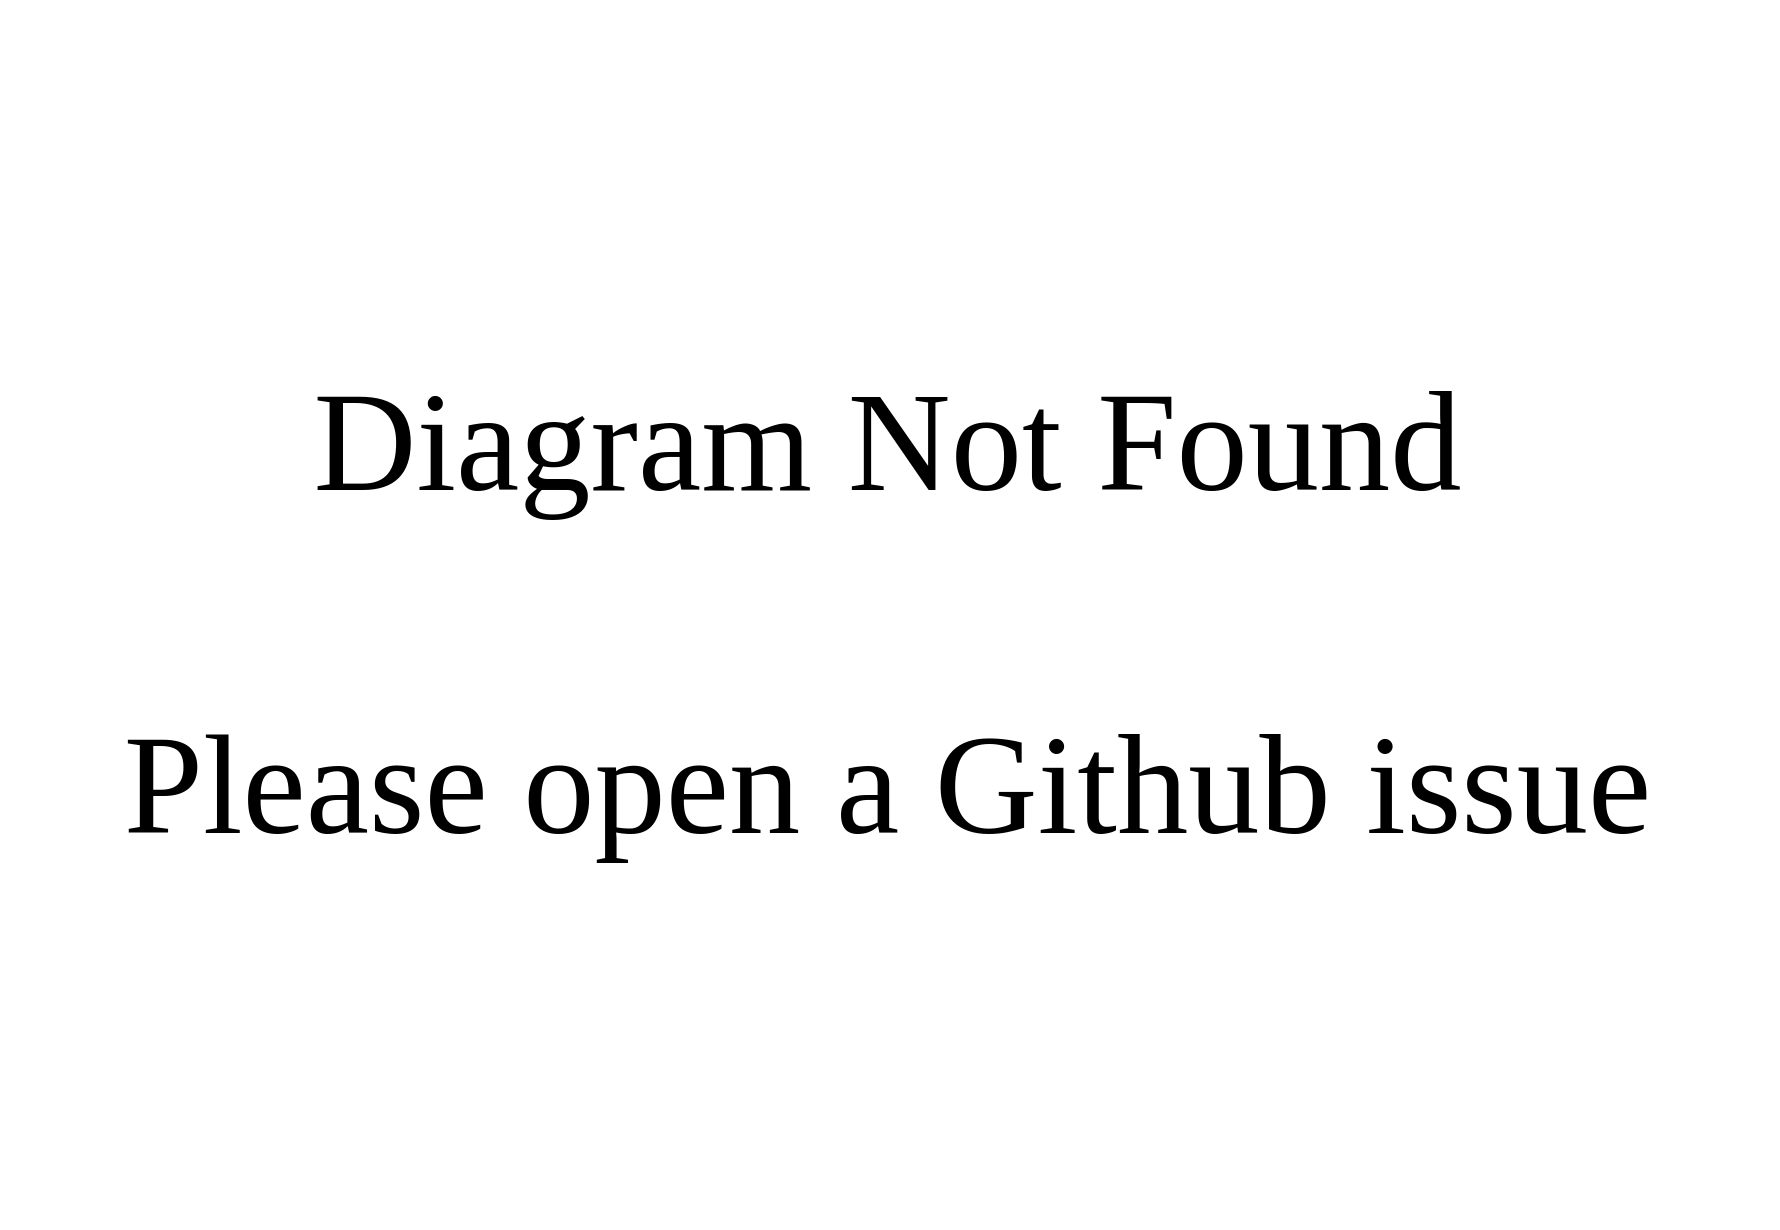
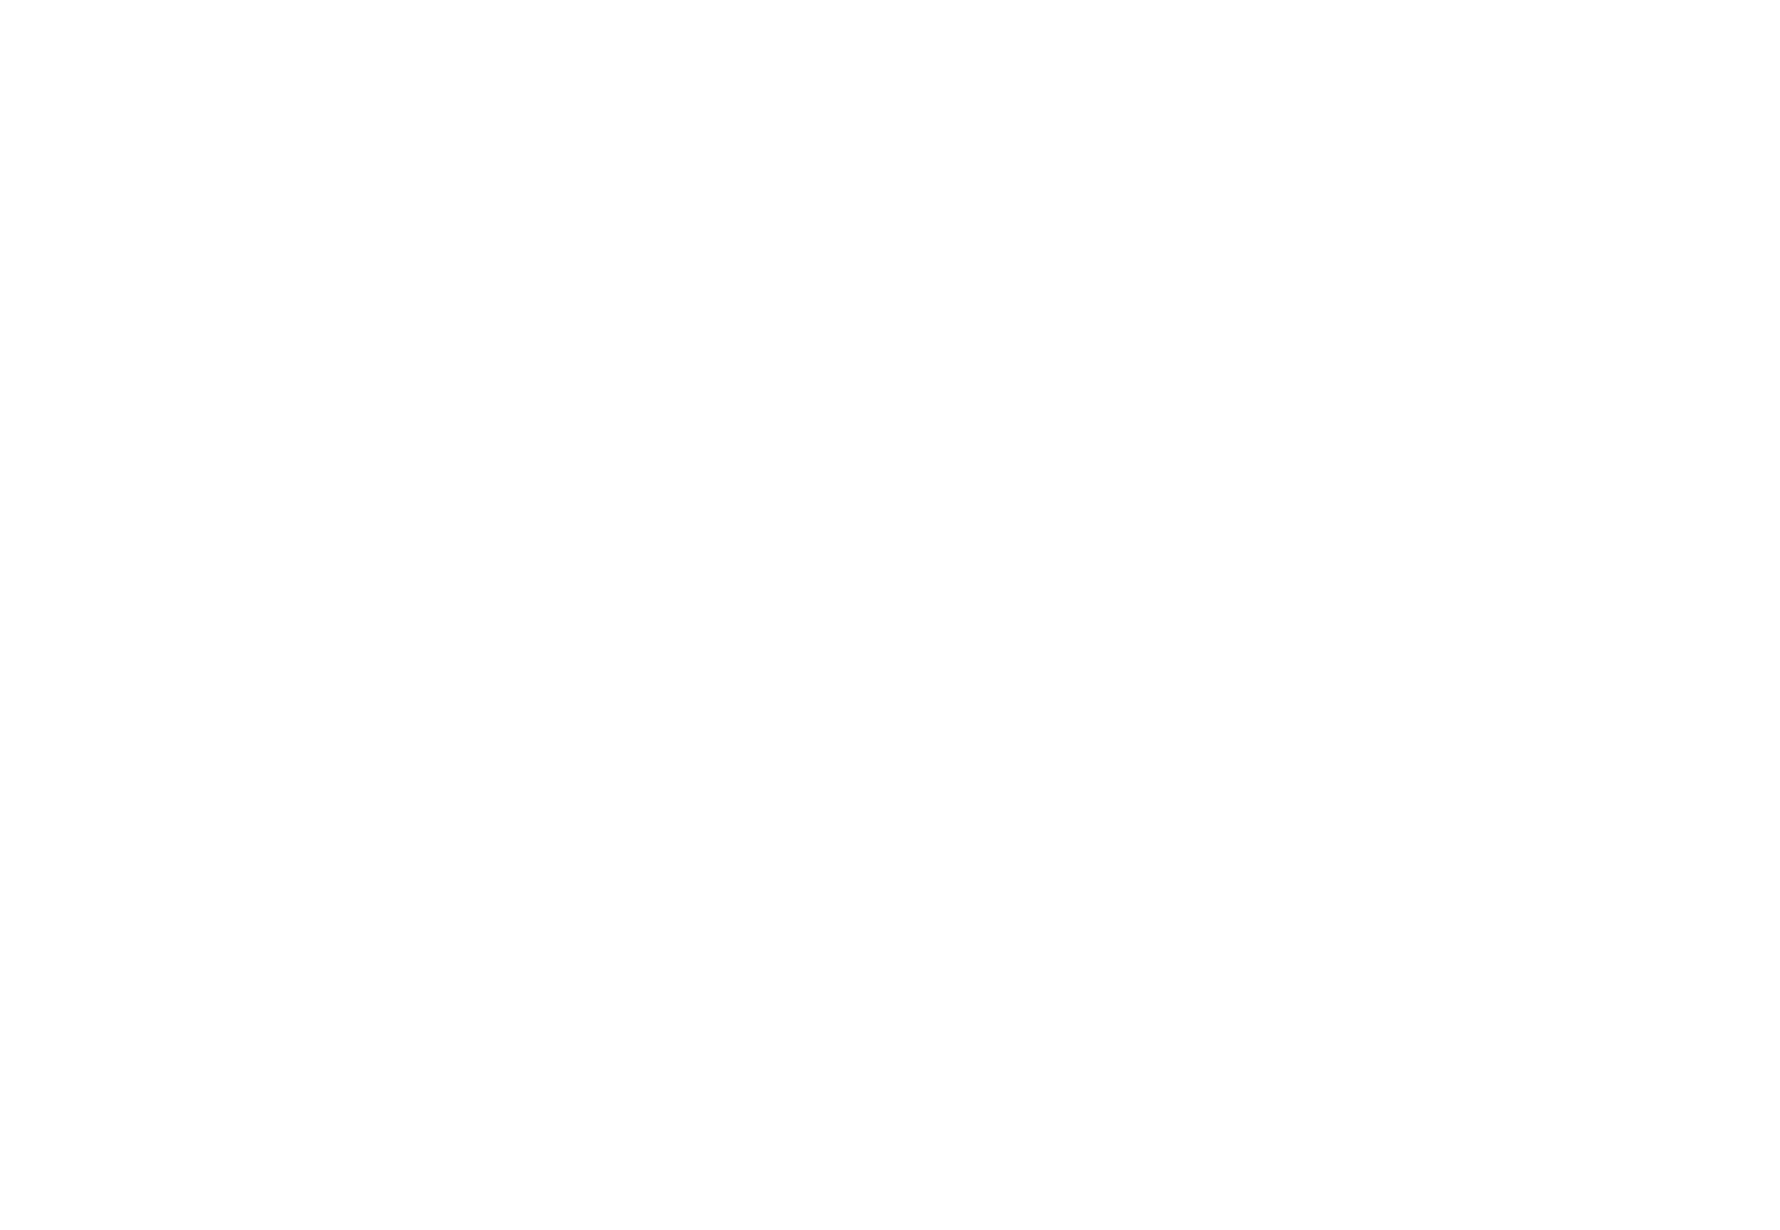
node "Diagram Not FoundPlease open a Github issue": removed
